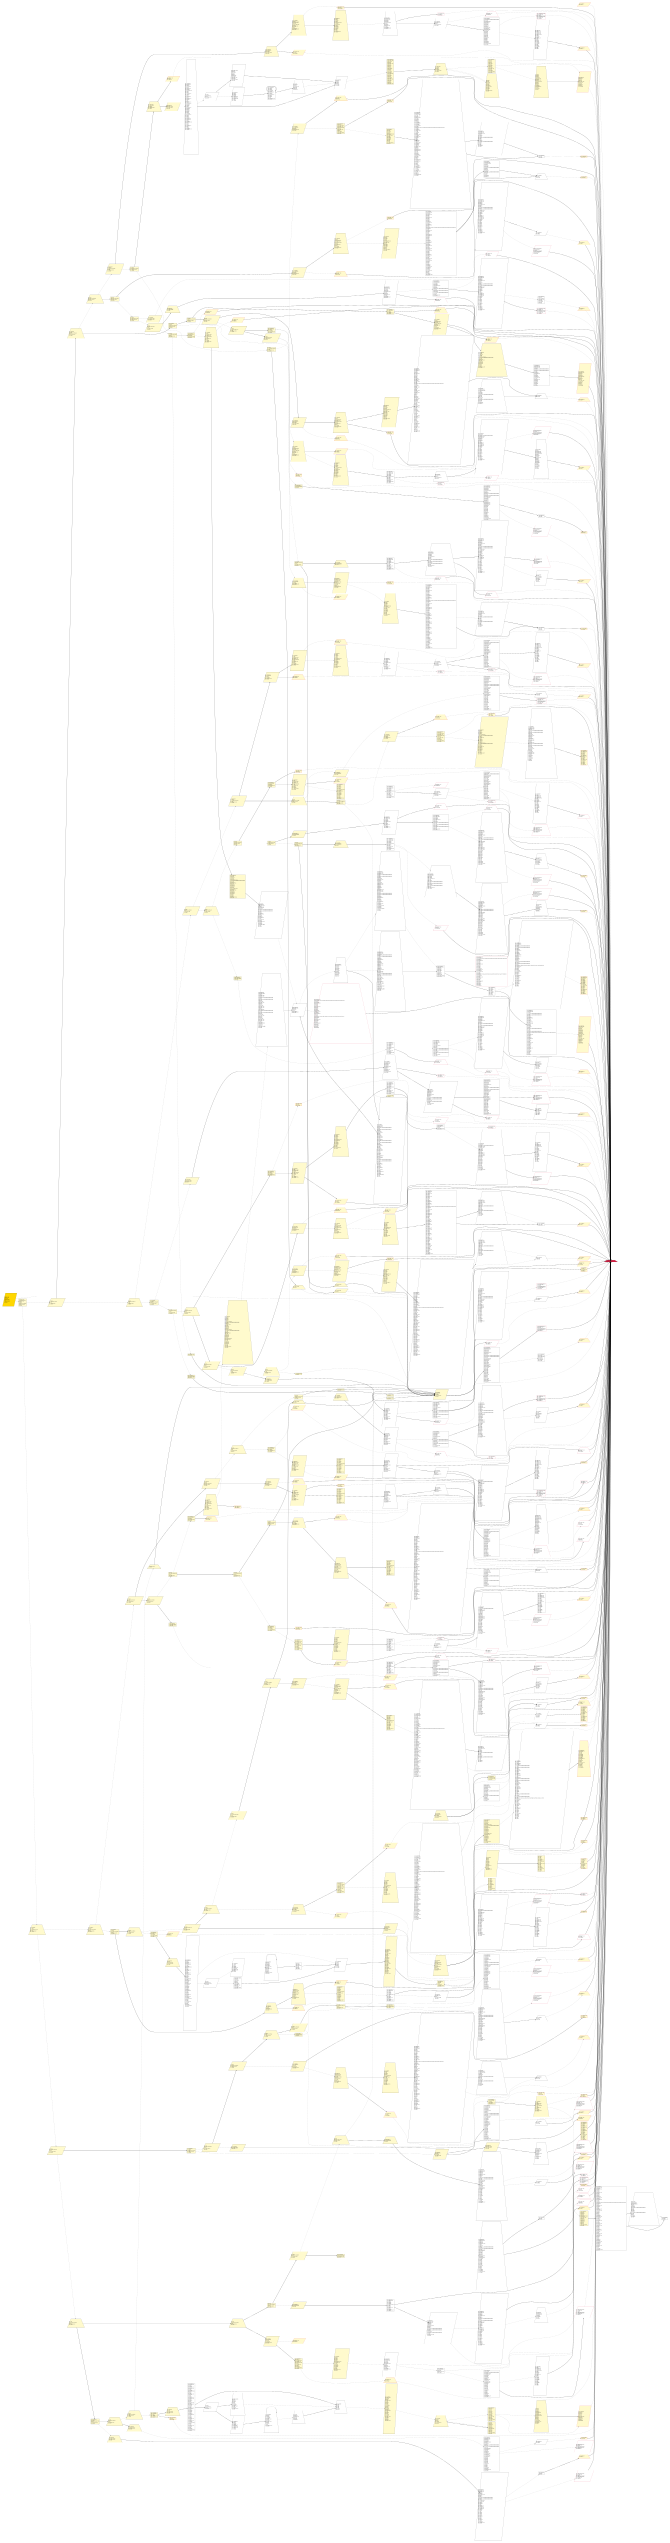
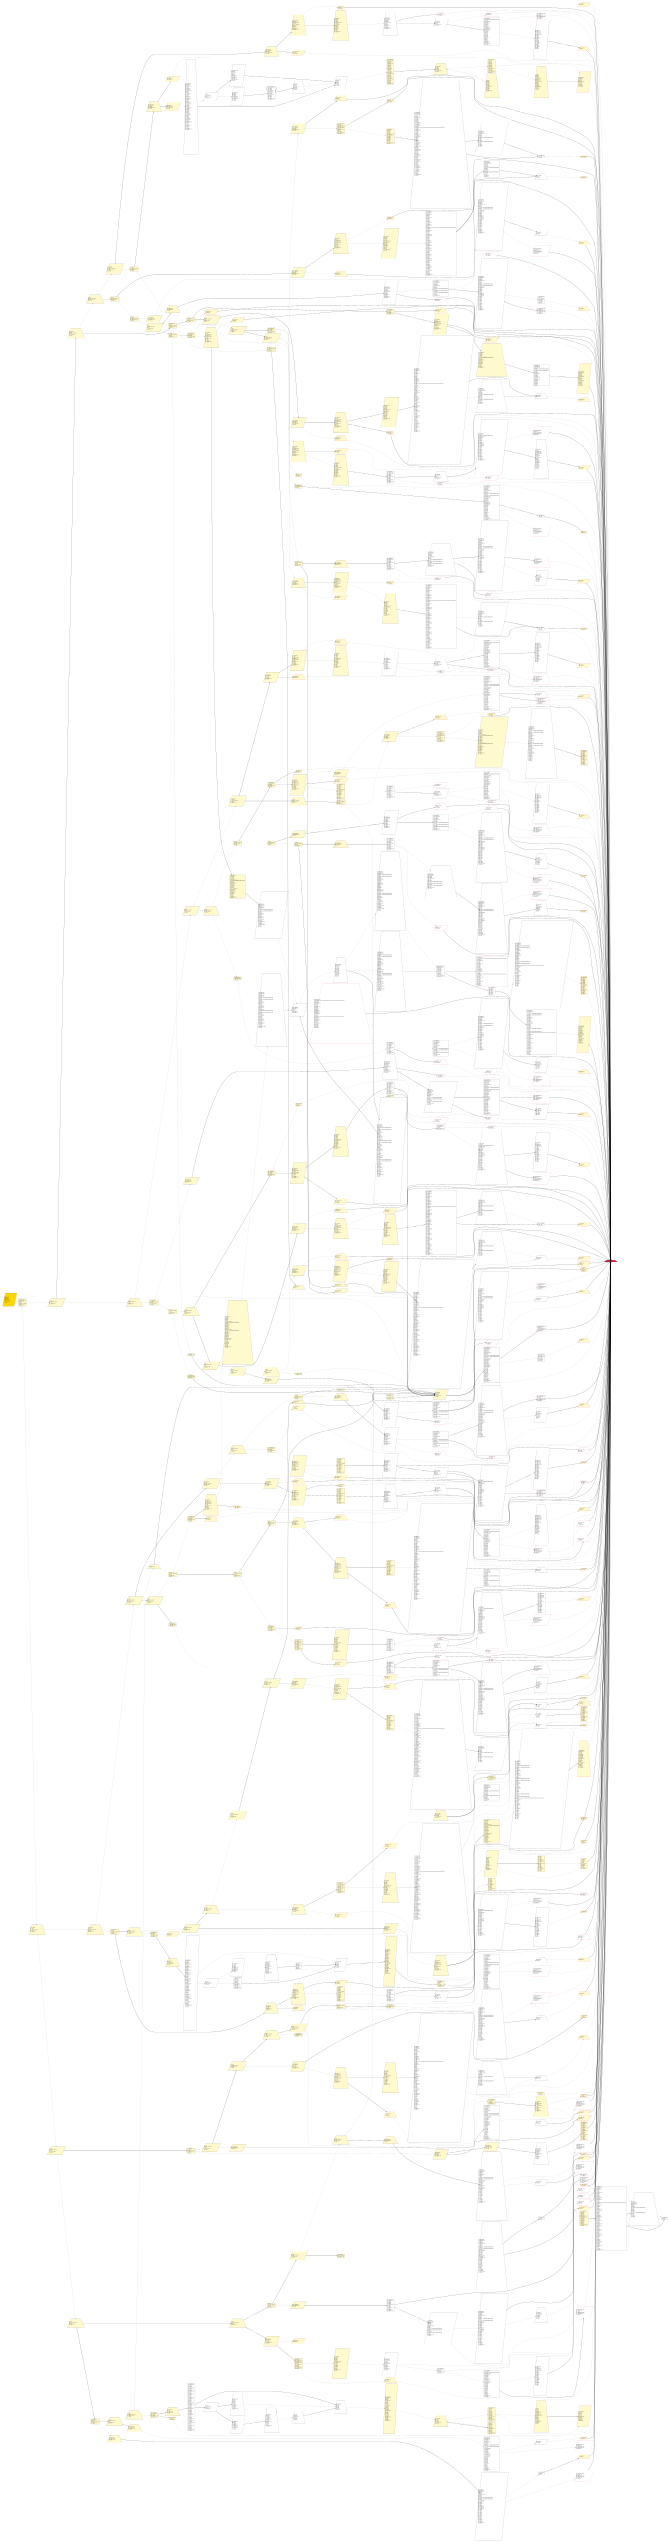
node "3347: JUMPDEST 3348: STOP": fillcolor white -> lemonchiffon
